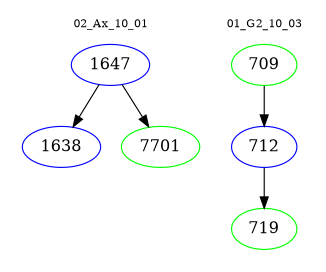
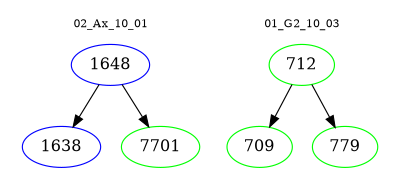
node "1647": label "1647" -> "1648"
edge "709" -> "712": reversed
node "712": color blue -> green
node "719": label "719" -> "779"
